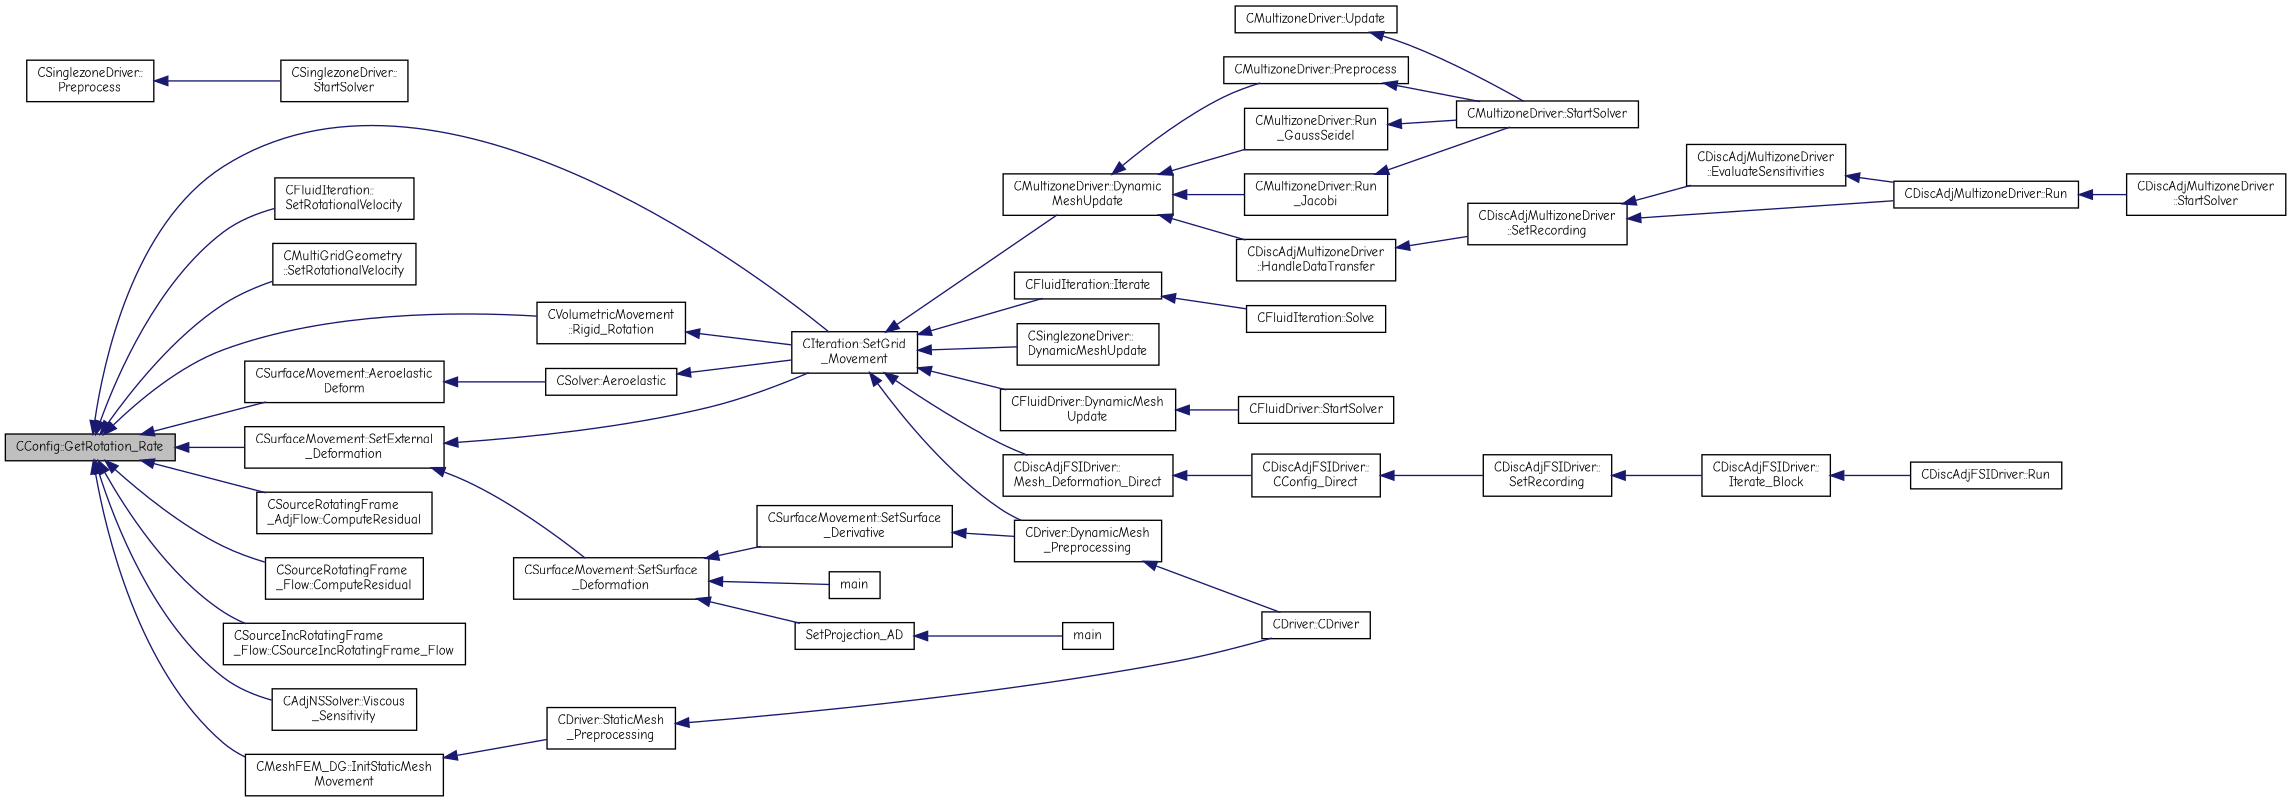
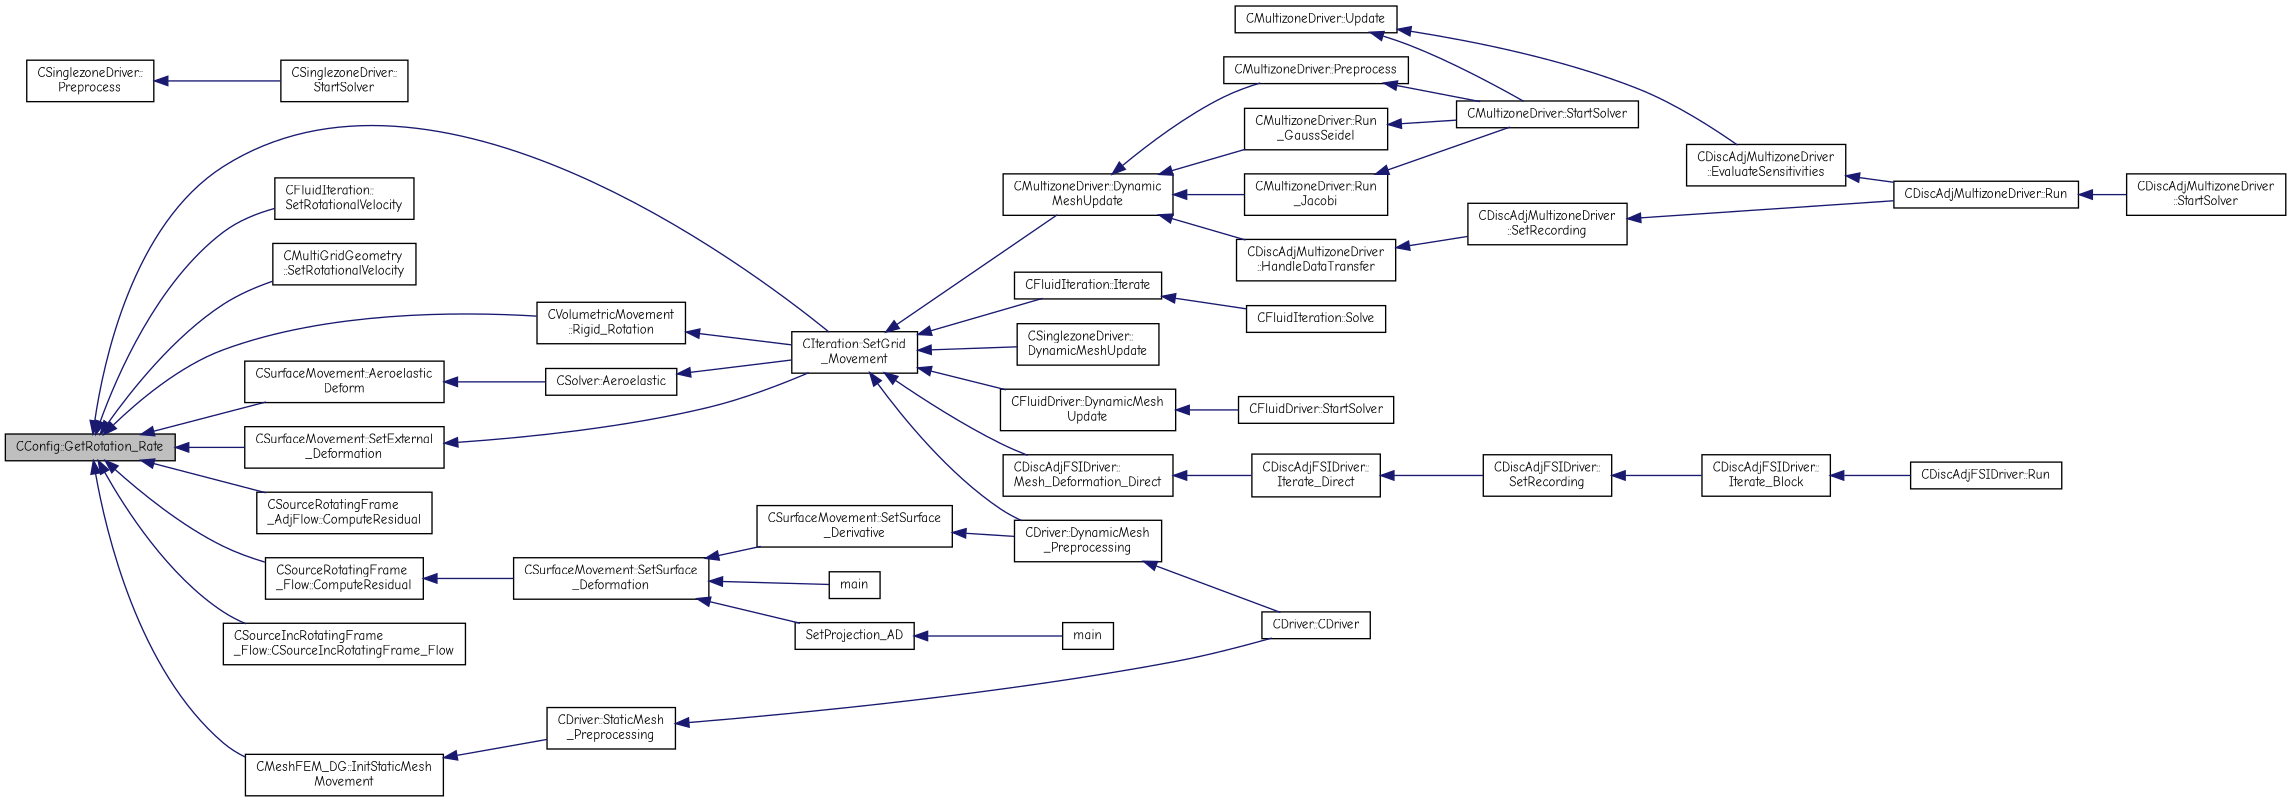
edge "CDiscAdjMultizoneDriver ::EvaluateSensitivities" -> "CDiscAdjMultizoneDriver ::SetRecording": now "CDiscAdjMultizoneDriver ::EvaluateSensitivities" -> "CMultizoneDriver::Update"
node "CDiscAdjFSIDriver:: CConfig_Direct": label "CDiscAdjFSIDriver:: CConfig_Direct" -> "CDiscAdjFSIDriver:: Iterate_Direct"
edge "CSurfaceMovement::SetSurface _Deformation" -> "CSurfaceMovement::SetExternal _Deformation": now "CSurfaceMovement::SetSurface _Deformation" -> "CSourceRotatingFrame _Flow::ComputeResidual"
node "CAdjNSSolver::Viscous _Sensitivity": removed
